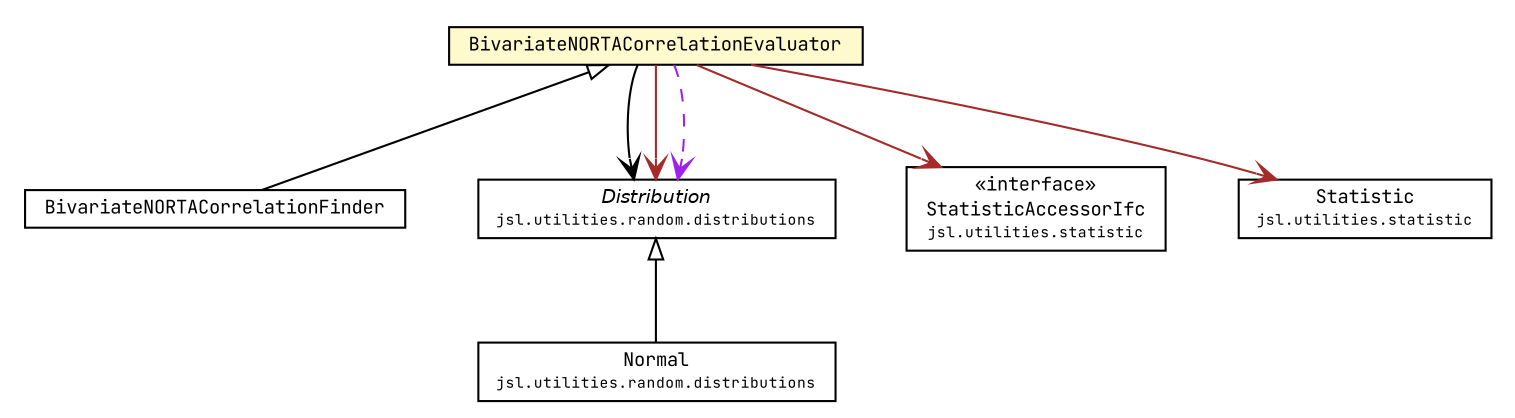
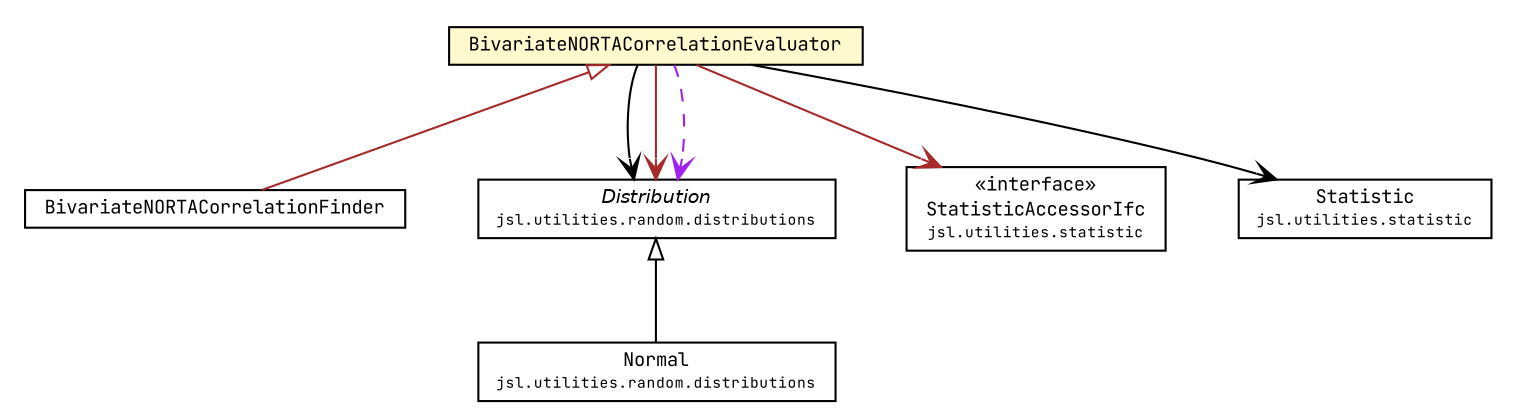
edge "BivariateNORTACorrelationEvaluator" -> "Statistic": color brown -> black
edge "BivariateNORTACorrelationFinder" -> "BivariateNORTACorrelationEvaluator": color black -> brown
